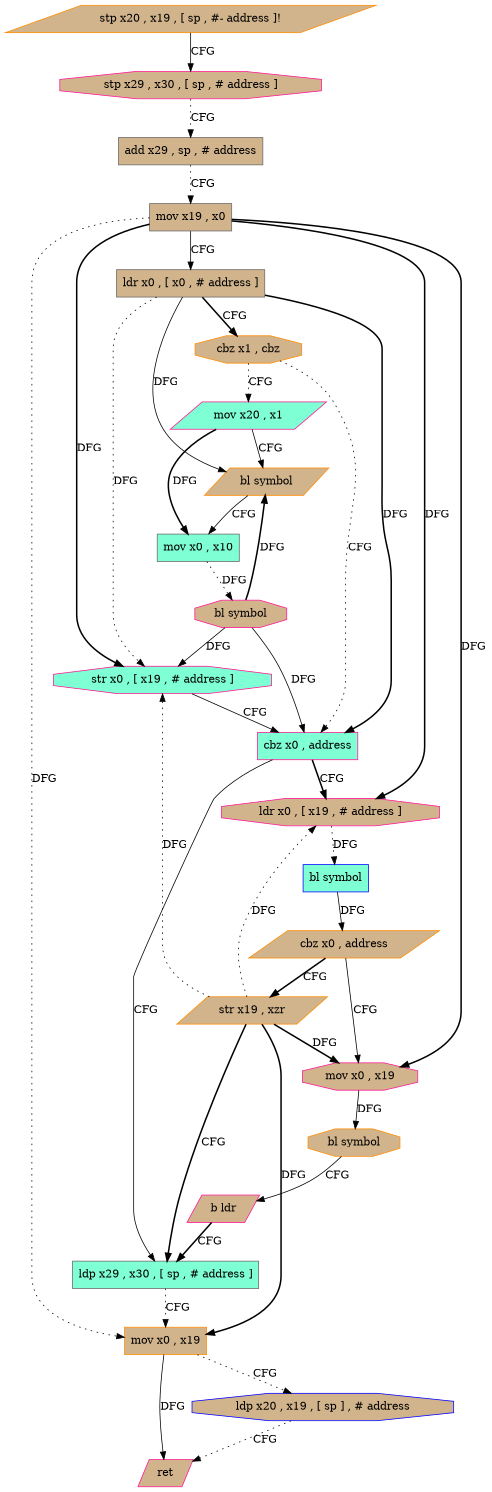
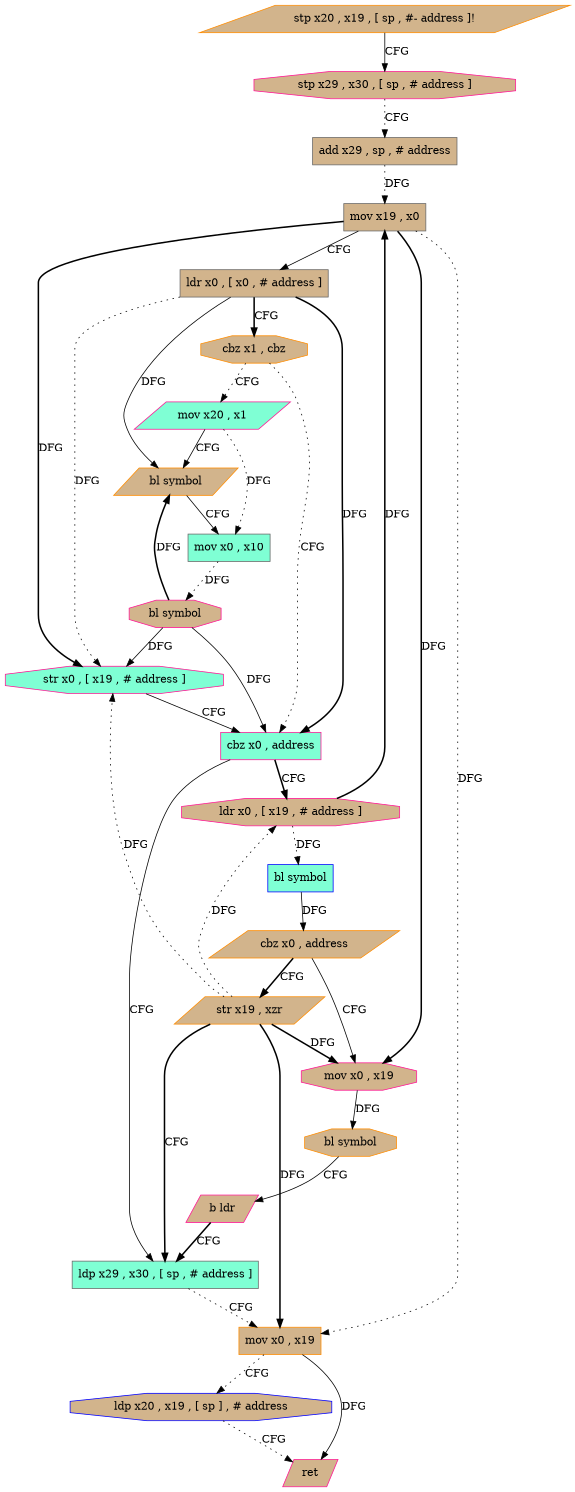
edge "add x29 , sp , # address" -> "mov x19 , x0": label "CFG" -> "DFG"
edge "mov x19 , x0" -> "ldr x0 , [ x19 , # address ]": reversed
edge "mov x20 , x1" -> "mov x0 , x10": style bold -> dotted
